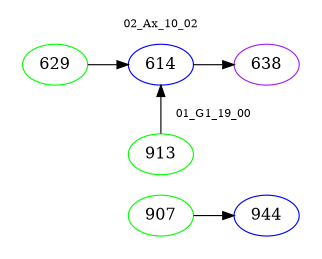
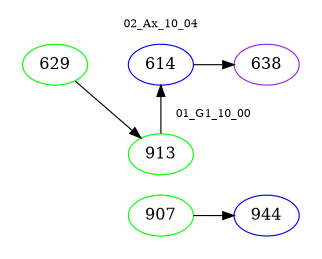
cluster "02_Ax_10_02": label "02_Ax_10_02" -> "02_Ax_10_04"
edge "629" -> "614": now "629" -> "913"
cluster "01_G1_19_00": label "01_G1_19_00" -> "01_G1_10_00"
